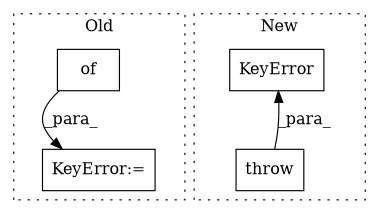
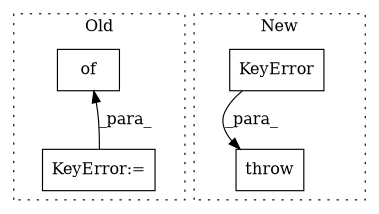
edge "of" -> "KeyError:=": reversed
edge "throw" -> "KeyError": reversed
